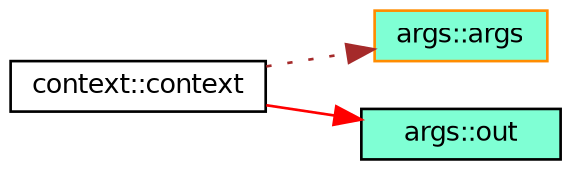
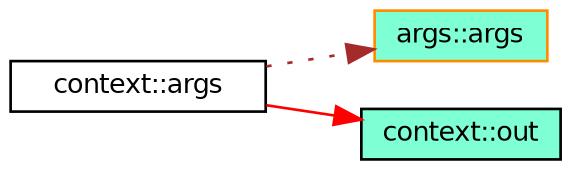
node "context::context": label "context::context" -> "context::args"
node "args::out": label "args::out" -> "context::out"
